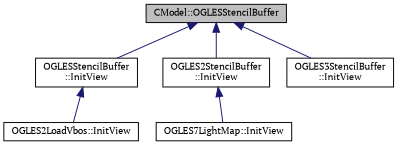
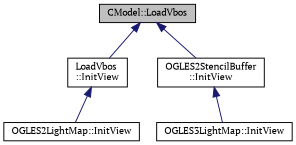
node "CModel::OGLESStencilBuffer": label "CModel::OGLESStencilBuffer" -> "CModel::LoadVbos"
node "OGLESStencilBuffer ::InitView": label "OGLESStencilBuffer ::InitView" -> "LoadVbos ::InitView"
node "OGLES3StencilBuffer ::InitView": removed
node "OGLES2LoadVbos::InitView": label "OGLES2LoadVbos::InitView" -> "OGLES2LightMap::InitView"
node "OGLES7LightMap::InitView": label "OGLES7LightMap::InitView" -> "OGLES3LightMap::InitView"
